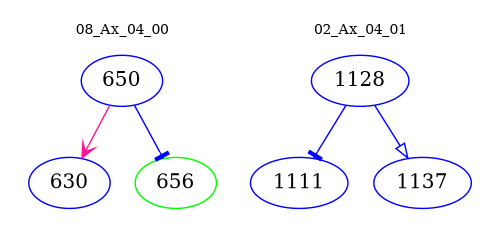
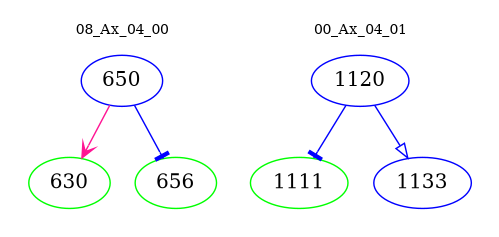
cluster "02_Ax_04_01": label "02_Ax_04_01" -> "00_Ax_04_01"
node "1128": label "1128" -> "1120"
node "630": color blue -> green
node "1111": color blue -> green
node "1137": label "1137" -> "1133"
